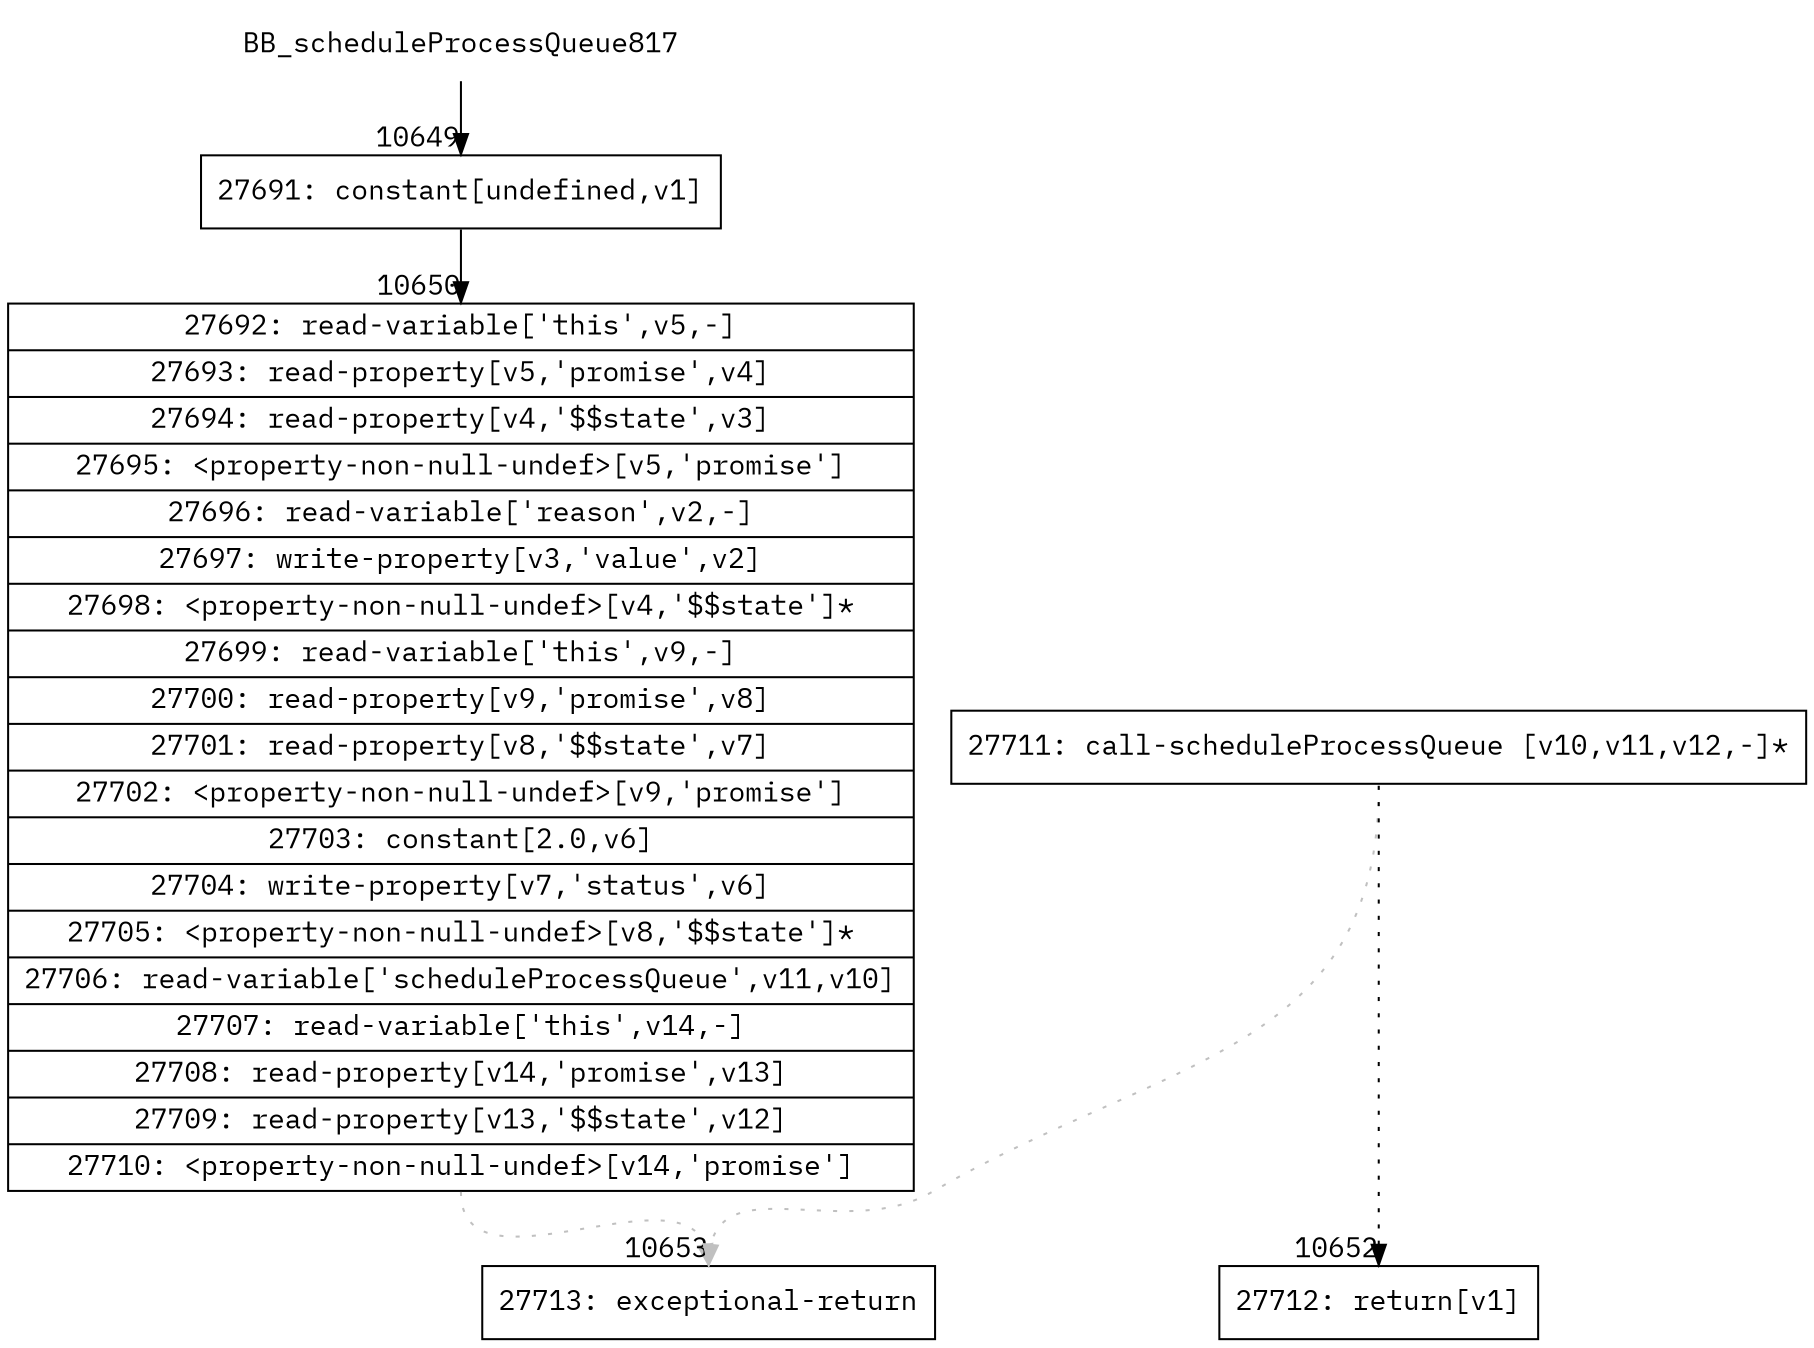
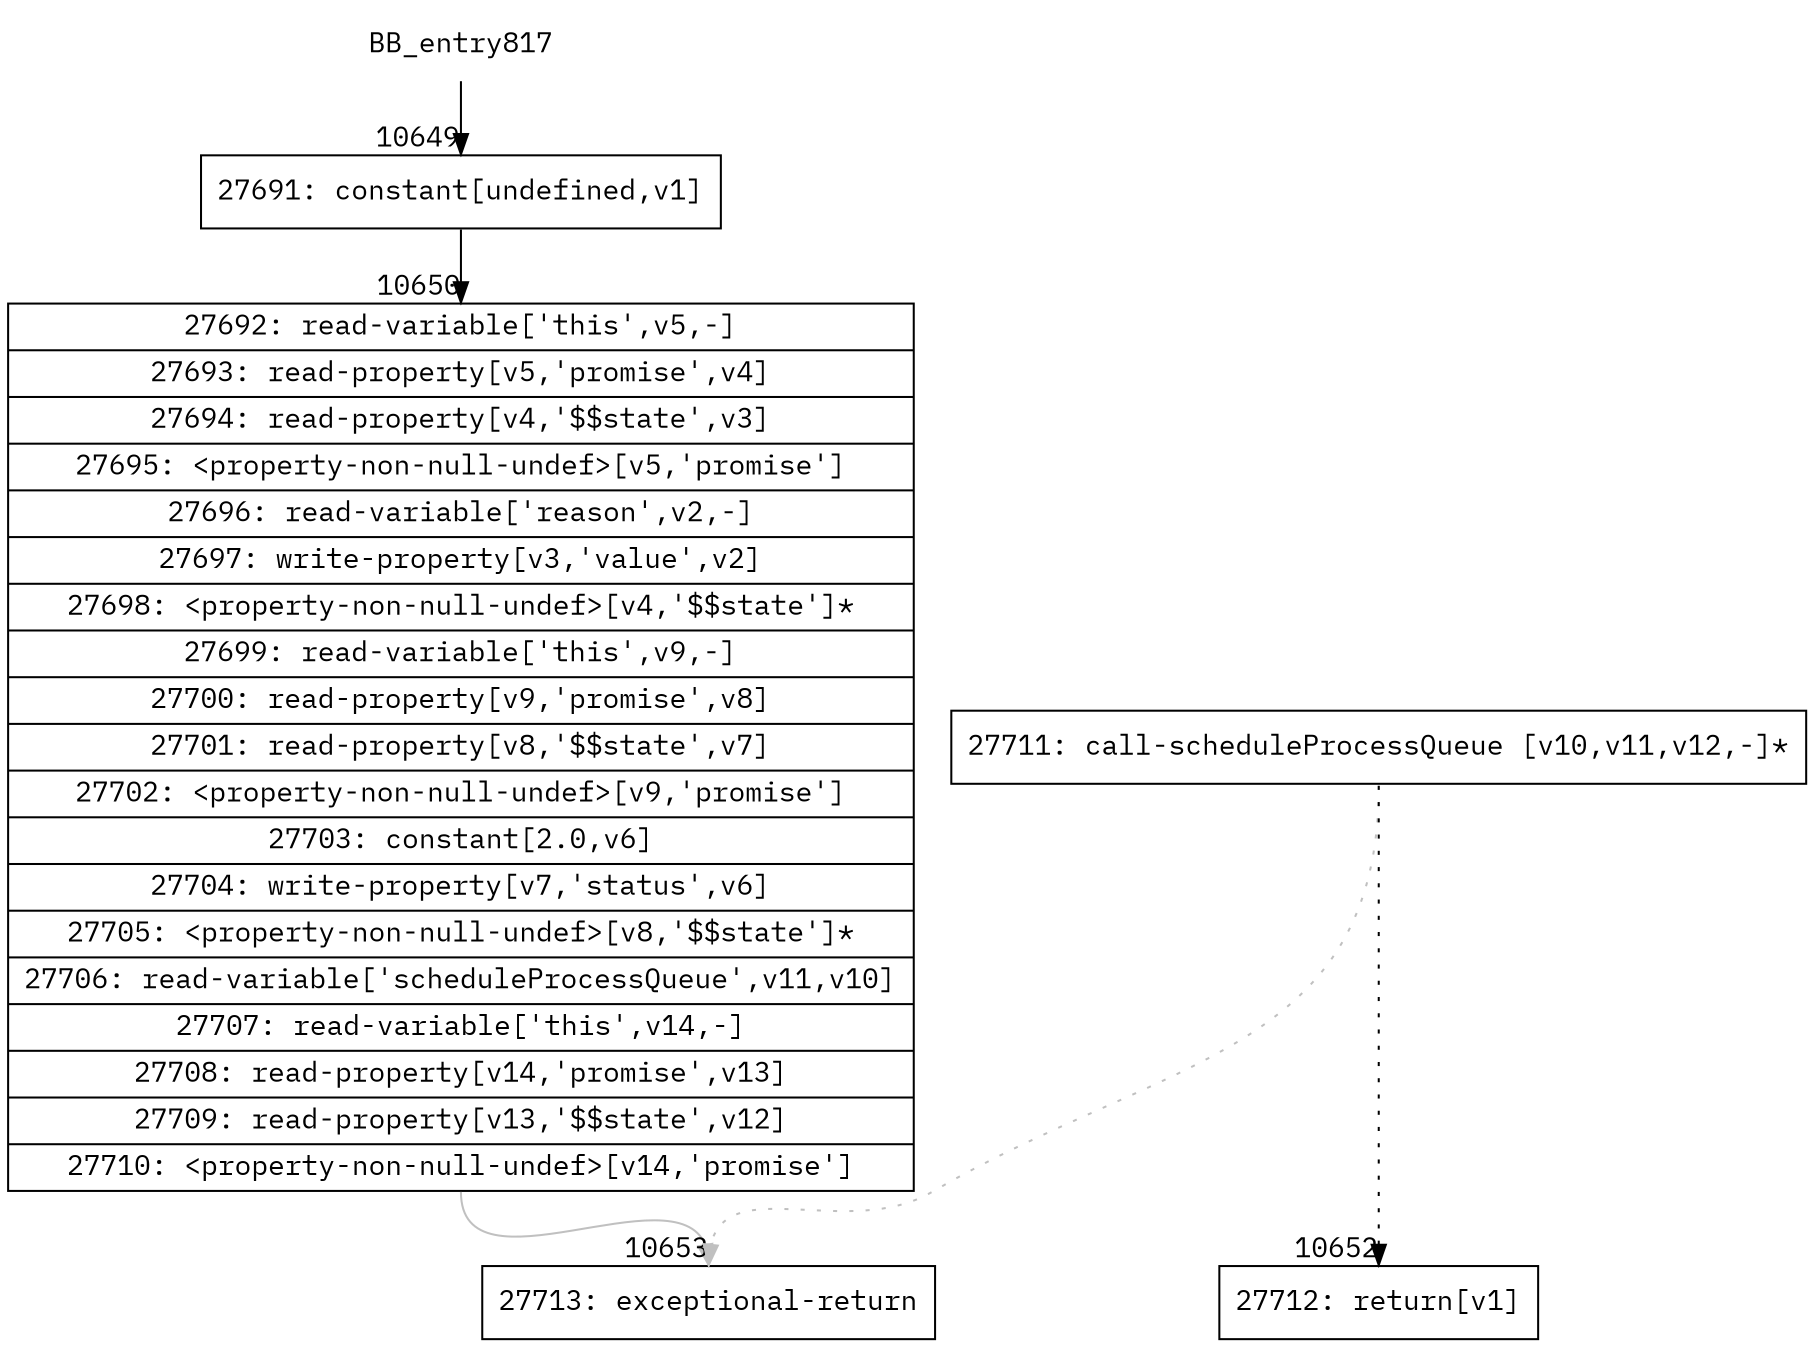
node "BB_scheduleProcessQueue817": label "BB_scheduleProcessQueue817" -> "BB_entry817"
edge "27692: read-variable['this',v5,-]" -> "27713: exceptional-return": style dotted -> solid
